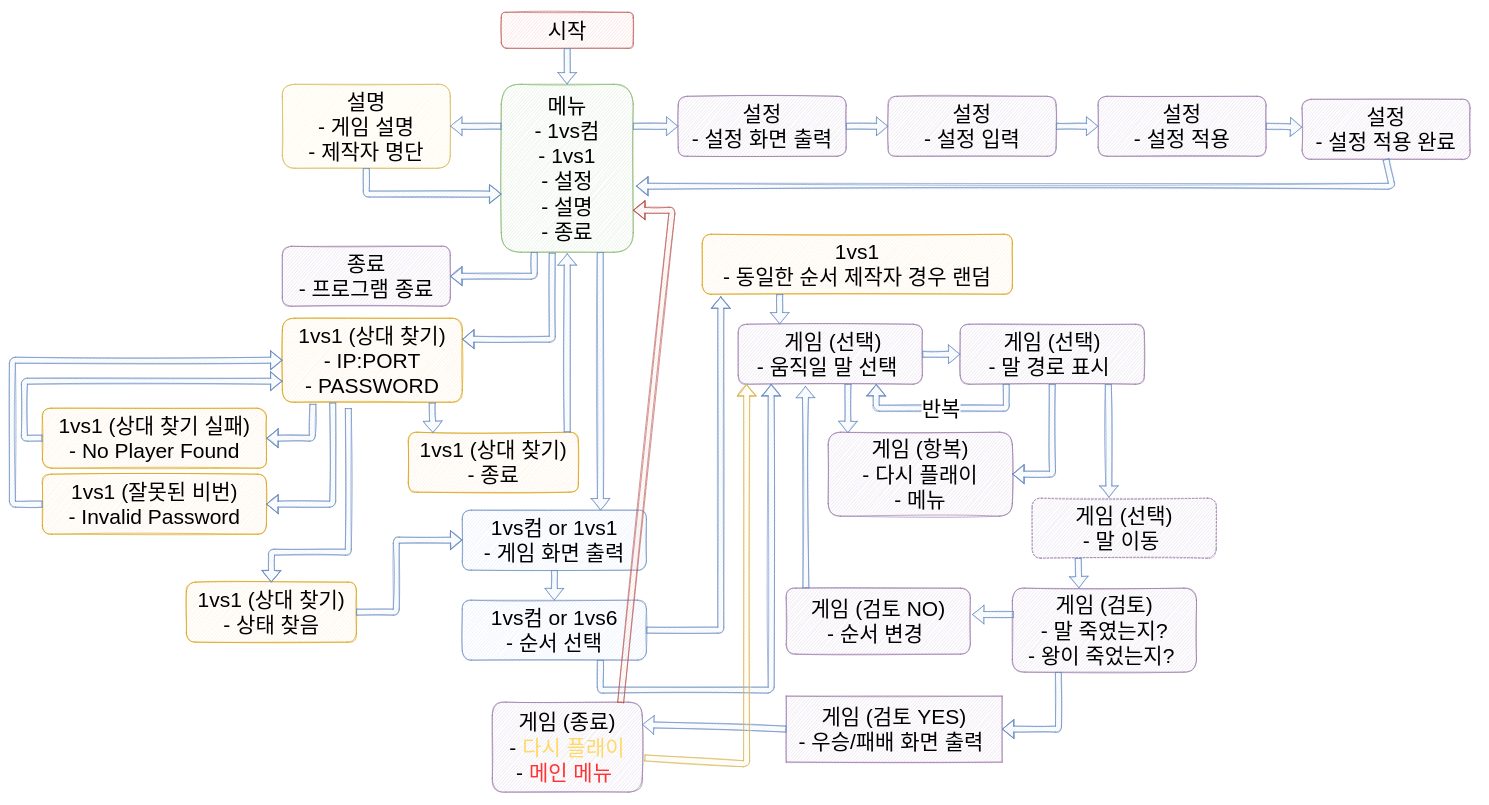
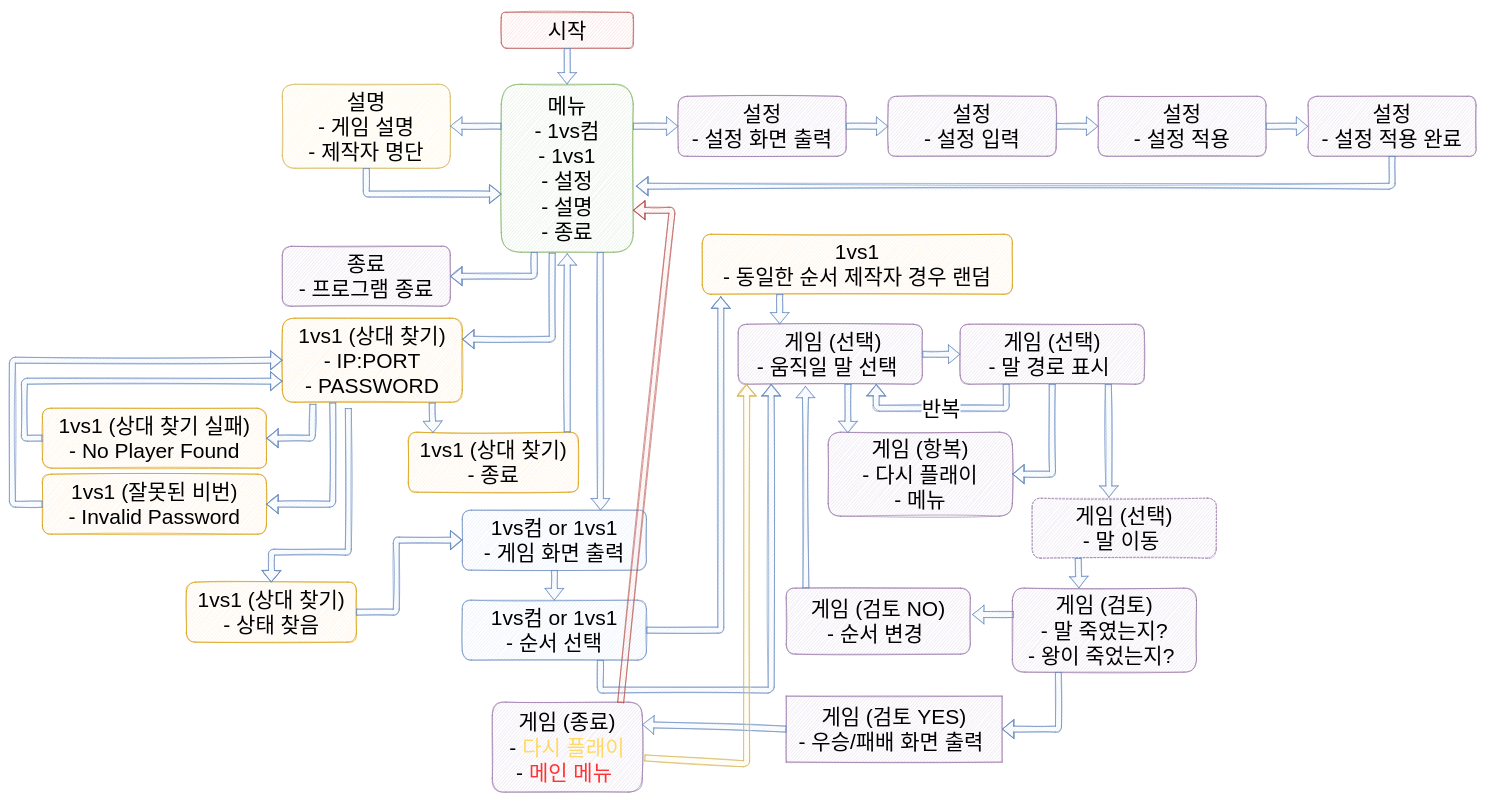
node "설정 - 설정 적용 완료": moved (1386, 129) -> (1392, 126)
node "1vs컴 or 1vs6 - 순서 선택": label "1vs컴 or 1vs6 - 순서 선택" -> "1vs컴 or 1vs1 - 순서 선택"
